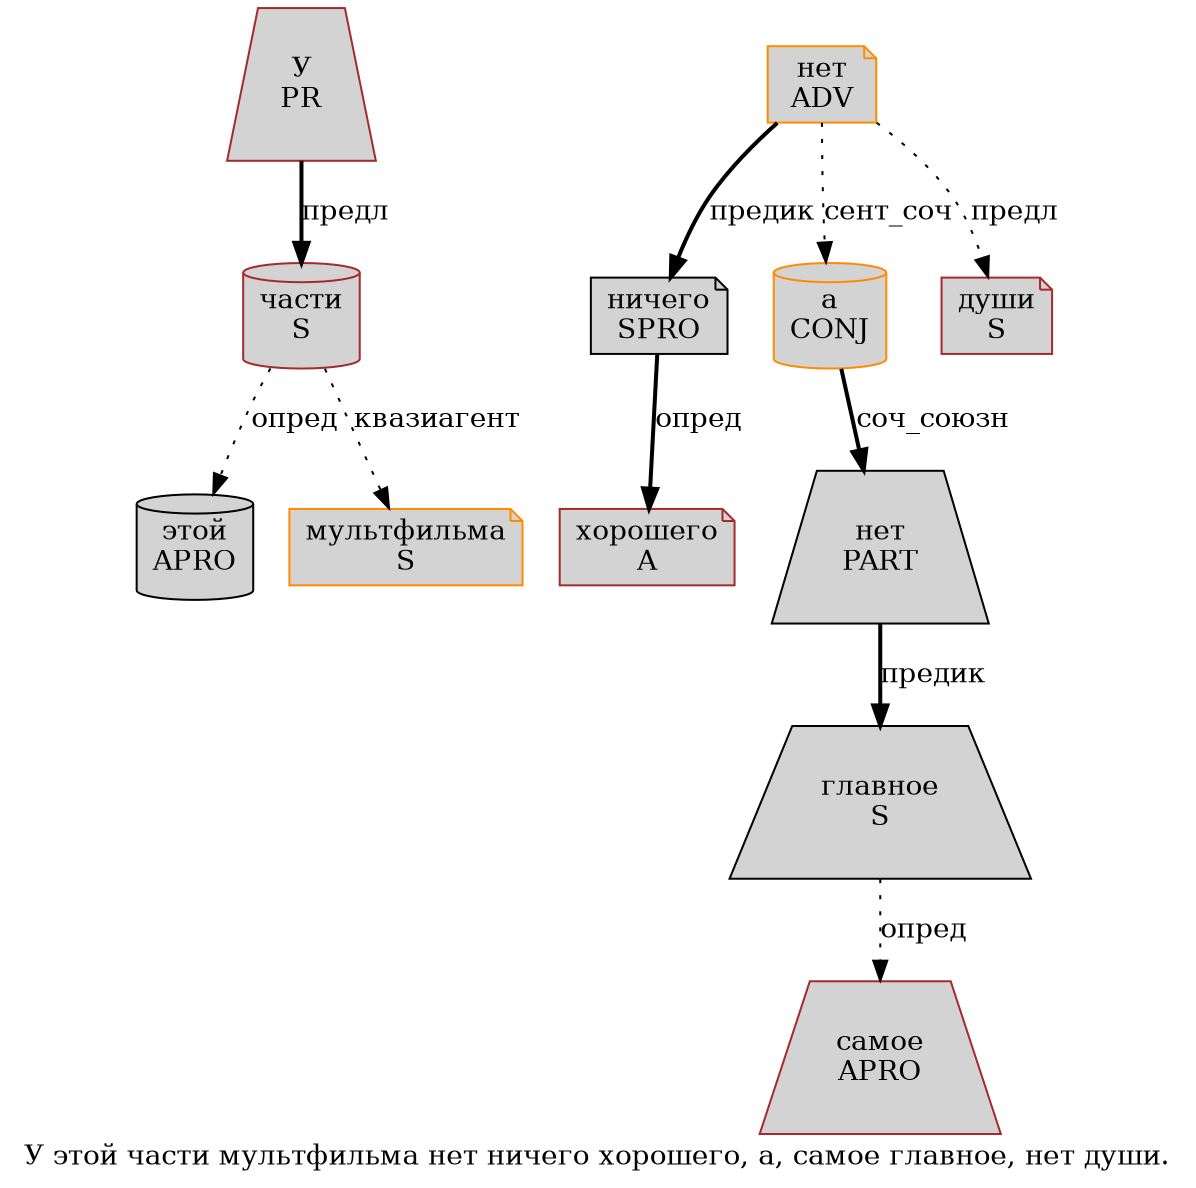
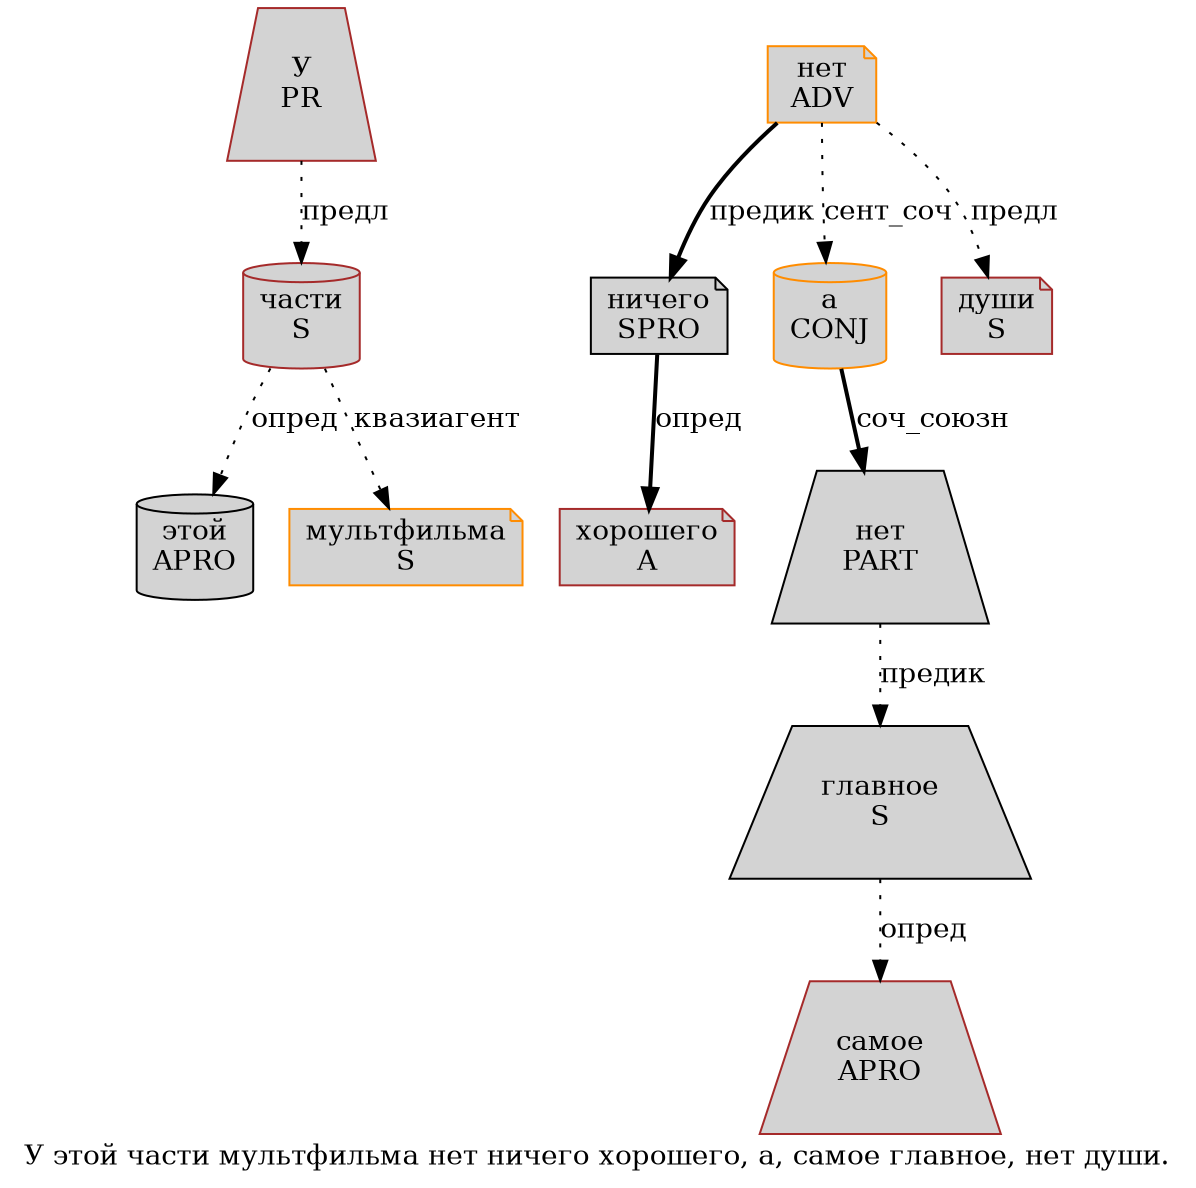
edge "У PR" -> "части S": style bold -> dotted
edge "нет PART" -> "главное S": style bold -> dotted
